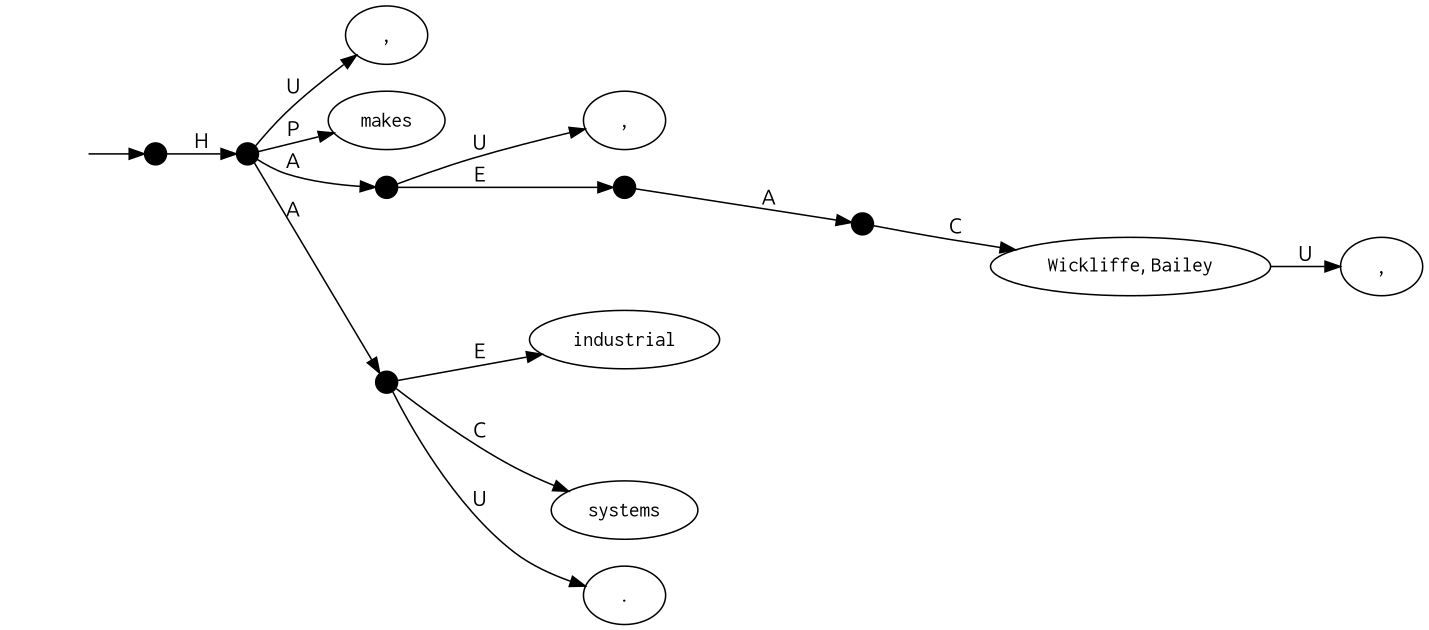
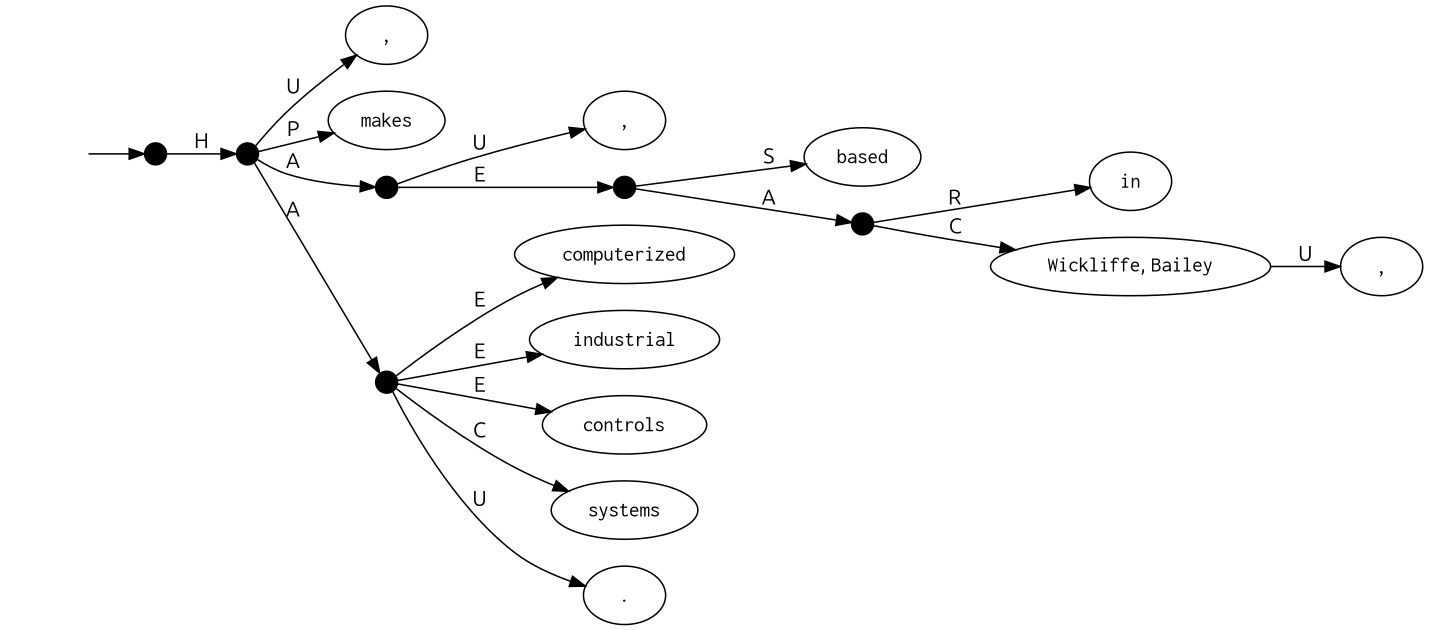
node "based": added
node "in": added
node "computerized": added
node "controls": added
